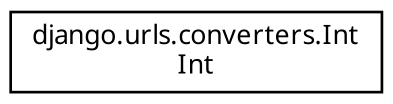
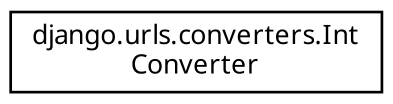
node "django.urls.converters.Int Int": label "django.urls.converters.Int Int" -> "django.urls.converters.Int Converter"
